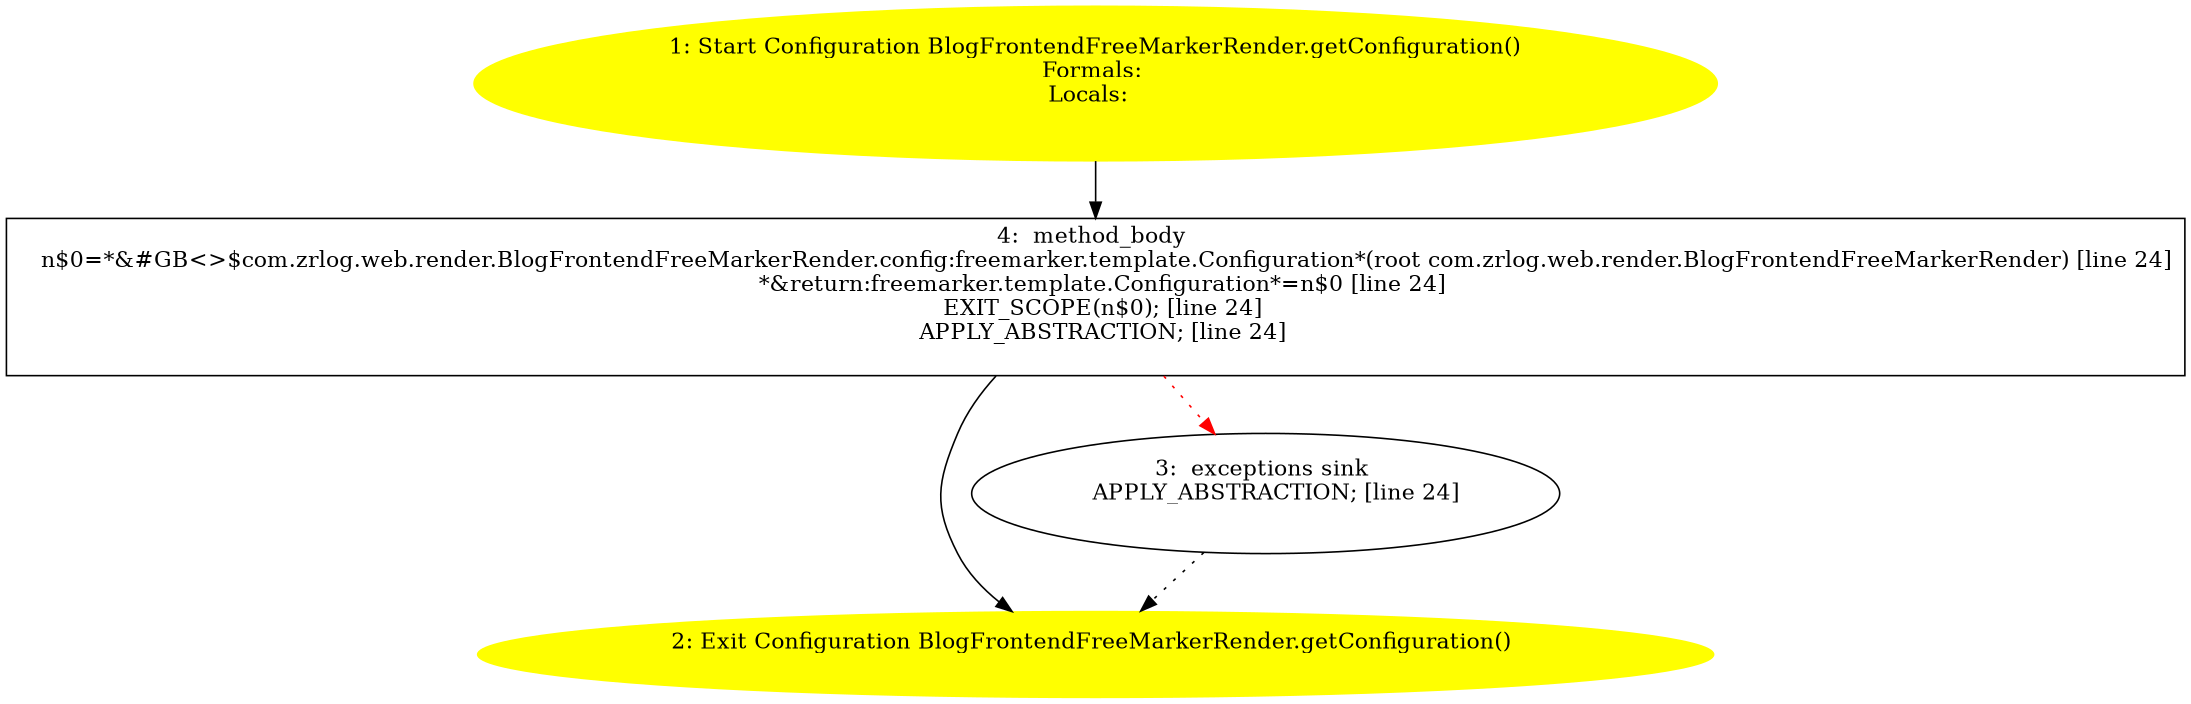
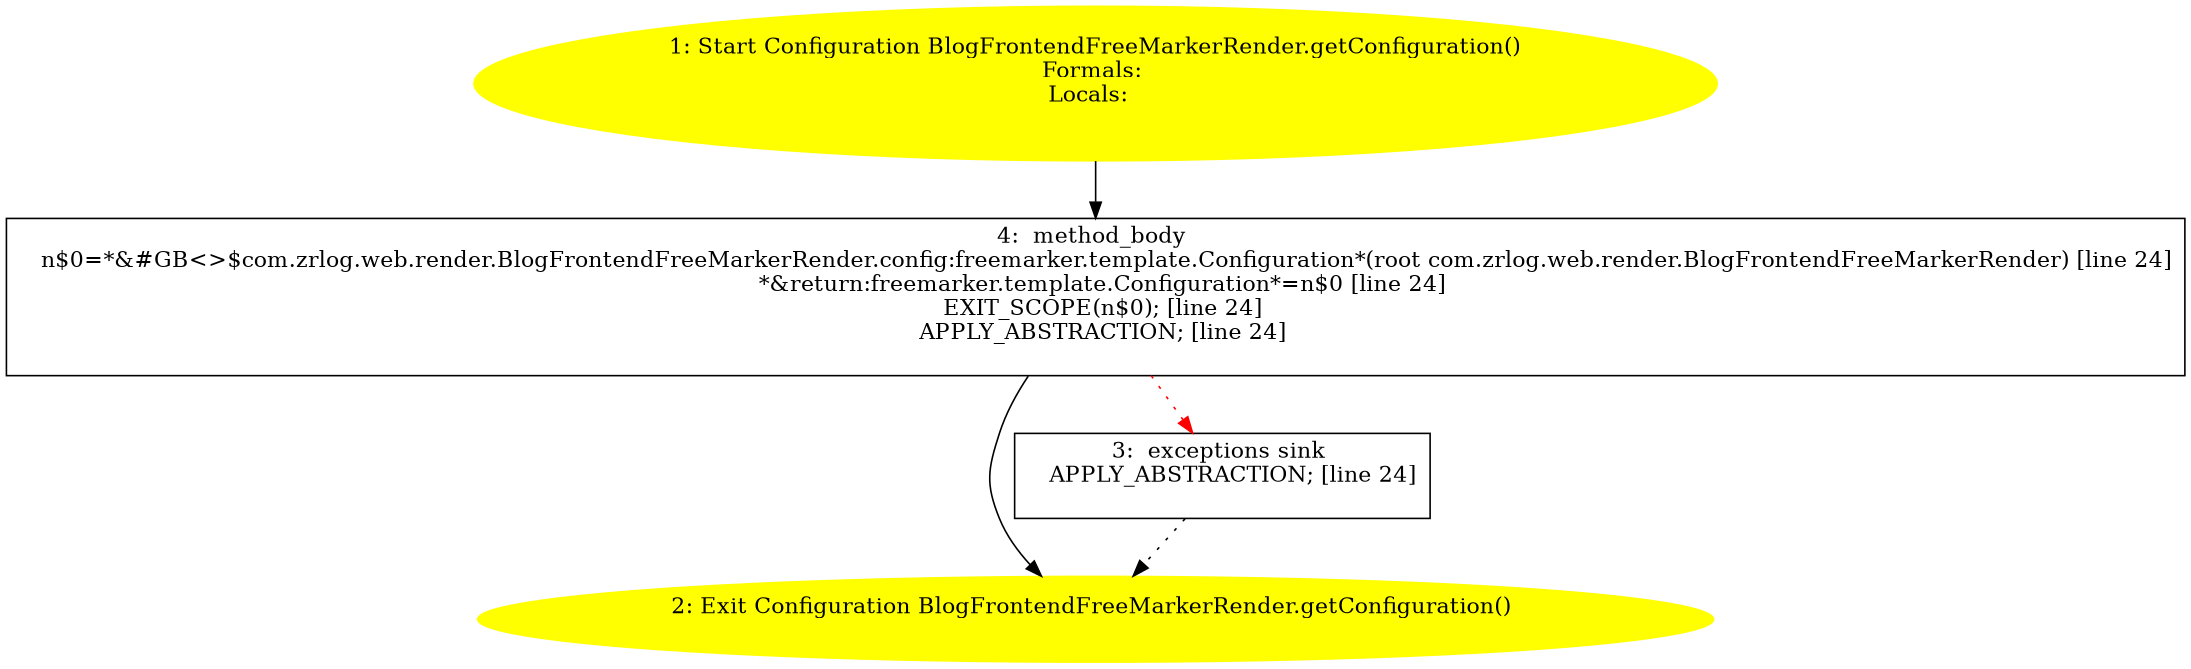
node "3:  exceptions sink APPLY_ABSTRACTION; [line 24]": shape ellipse -> box
